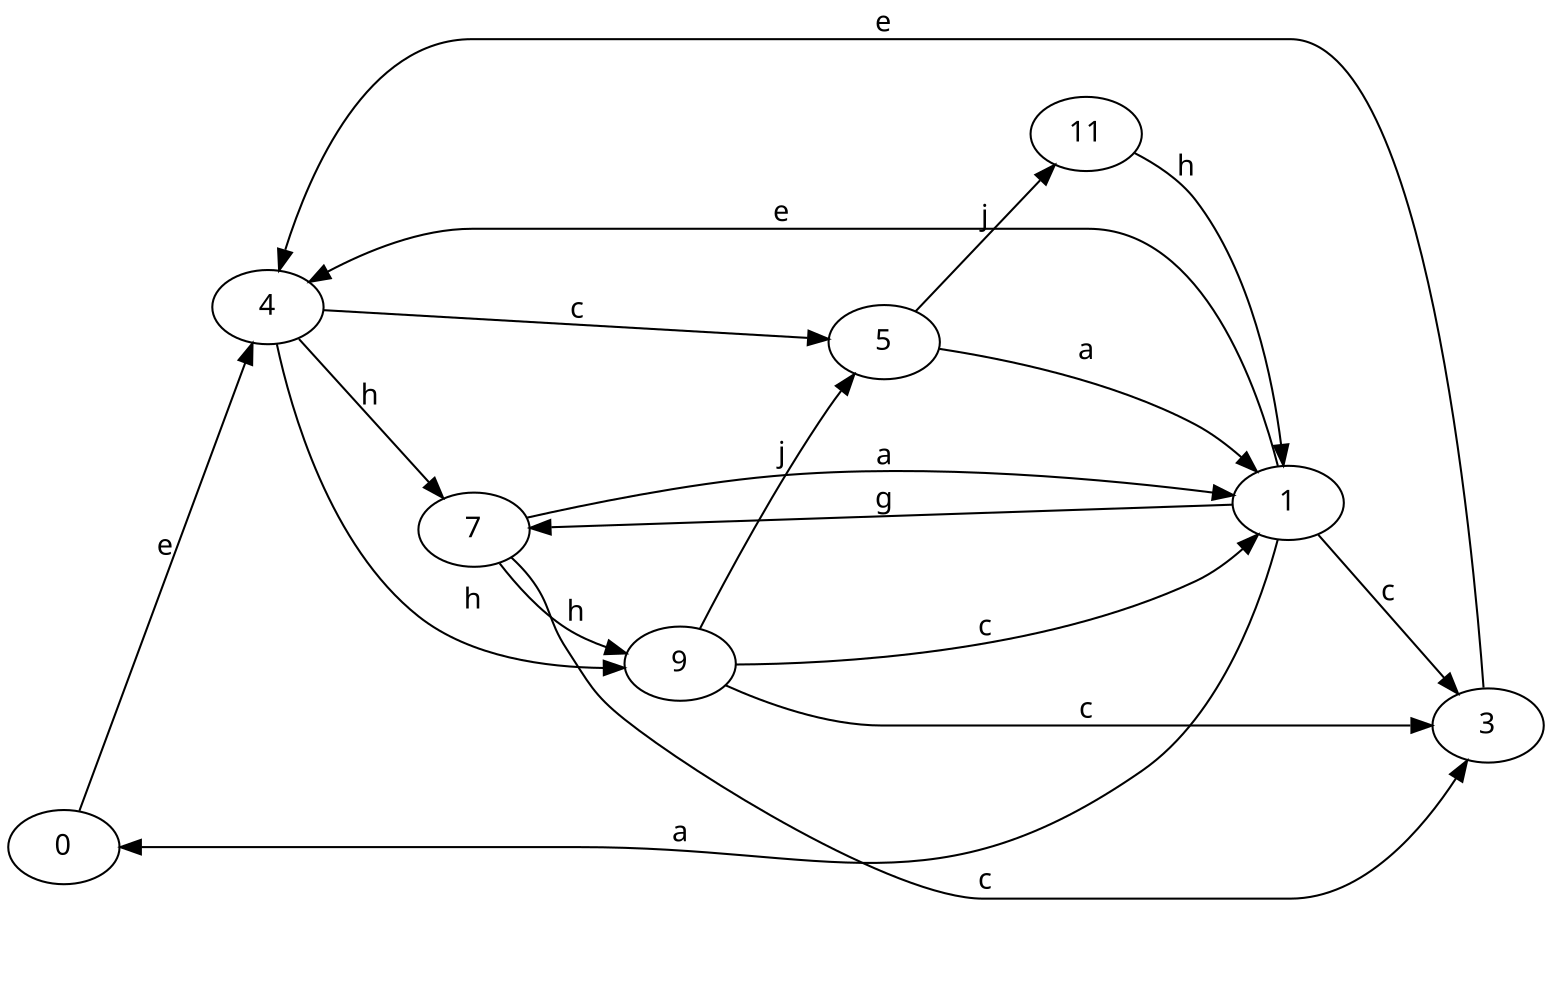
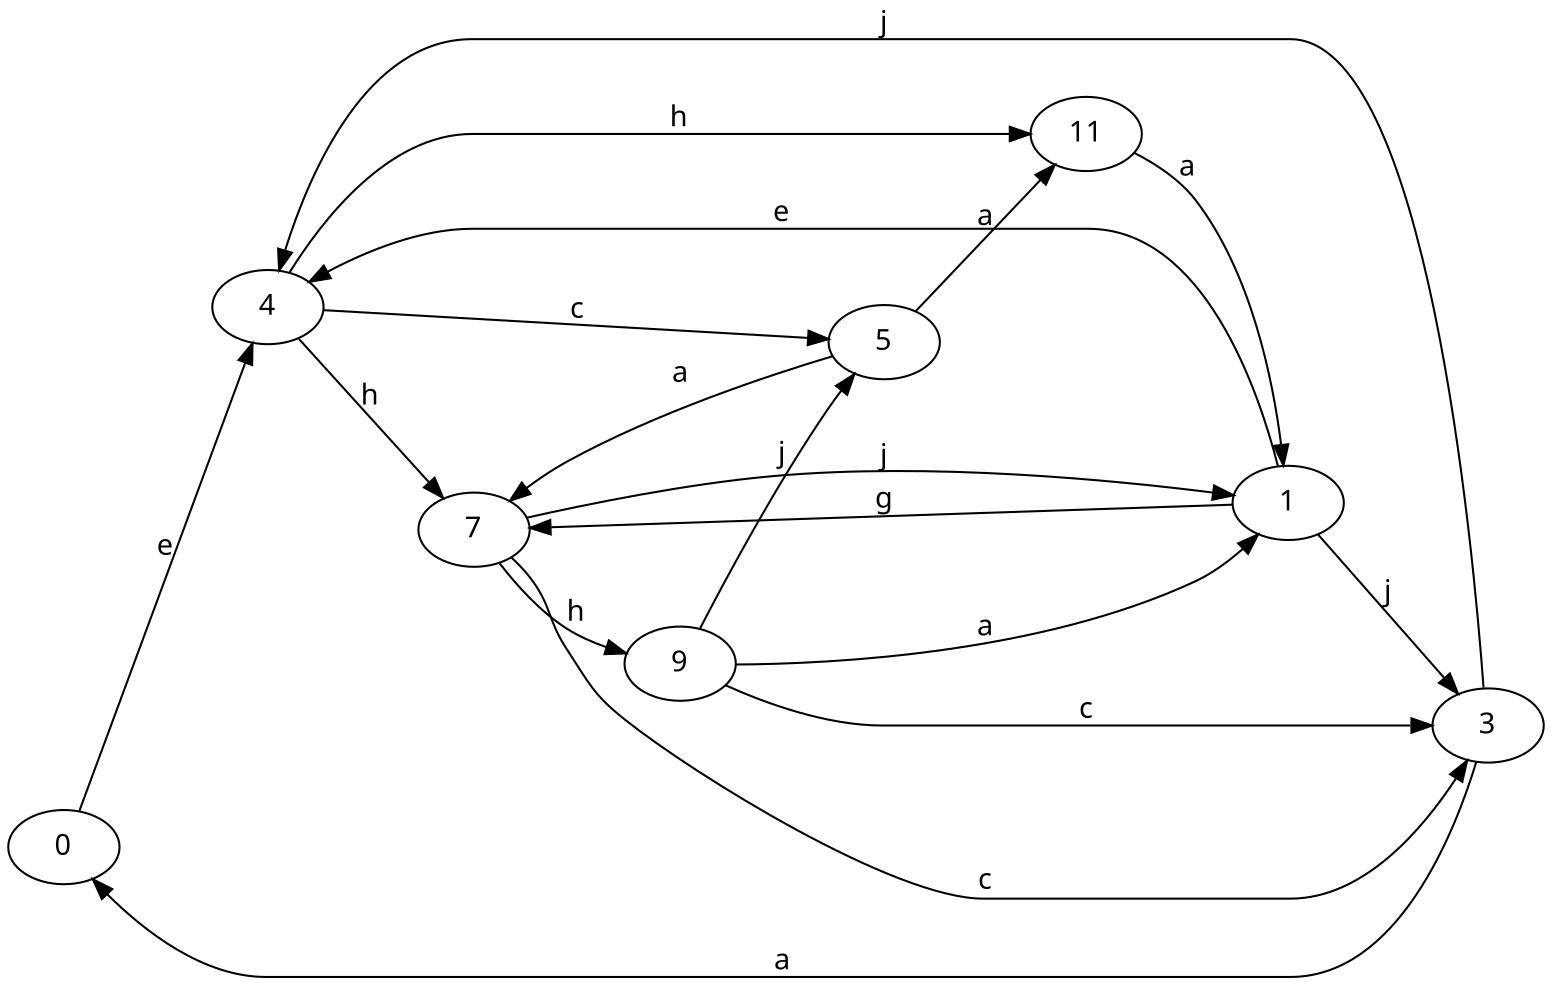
edge "3" -> "4": label "e" -> "j"
edge "11" -> "1": label "h" -> "a"
edge "5" -> "11": label "j" -> "a"
edge "5" -> "1": now "5" -> "7"
edge "7" -> "1": label "a" -> "j"
edge "4" -> "9": now "4" -> "11"
edge "1" -> "3": label "c" -> "j"
edge "9" -> "1": label "c" -> "a"
edge "1" -> "0": now "3" -> "0"
